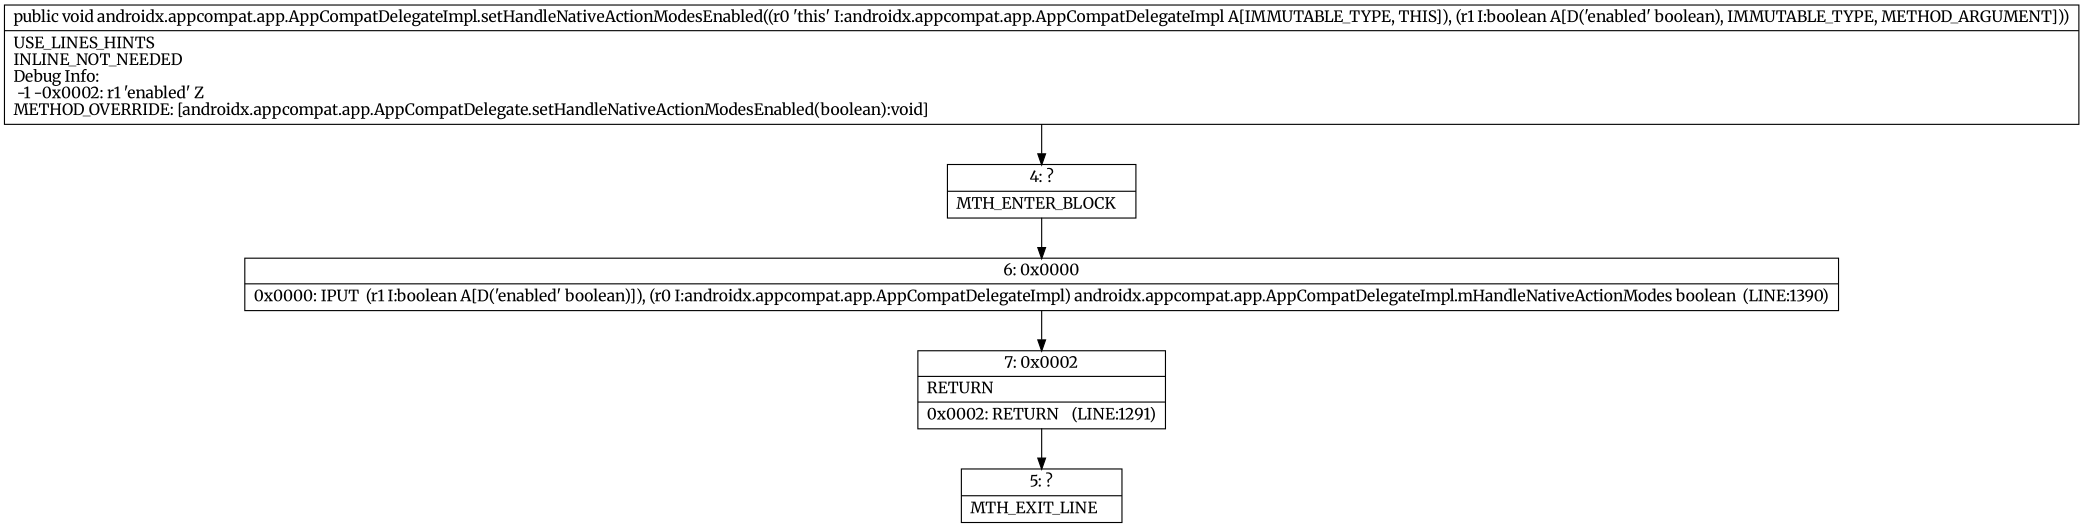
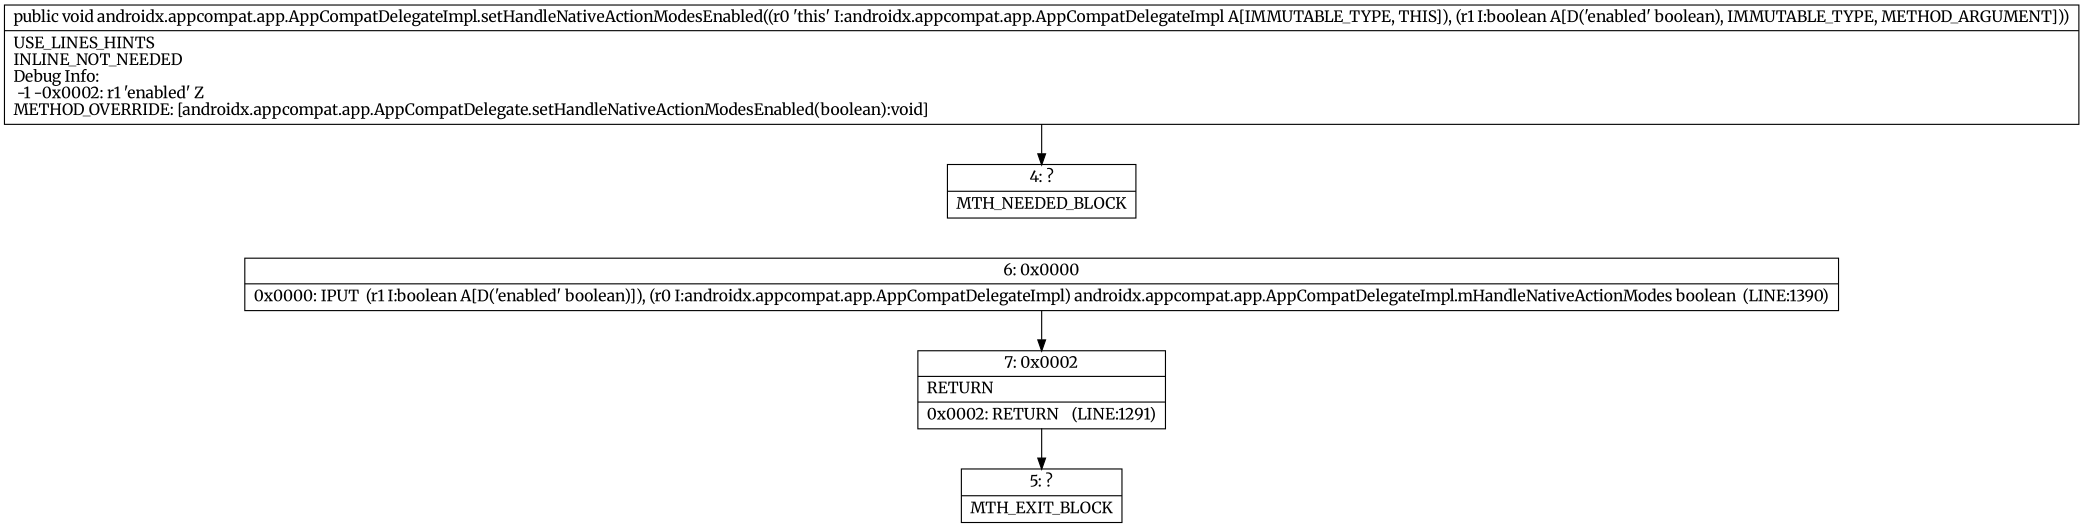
node "4: ?": text "MTH_ENTER_BLOCK" -> "MTH_NEEDED_BLOCK"
edge "4: ?" -> "6: 0x0000": removed
node "5: ?": text "MTH_EXIT_LINE" -> "MTH_EXIT_BLOCK"
